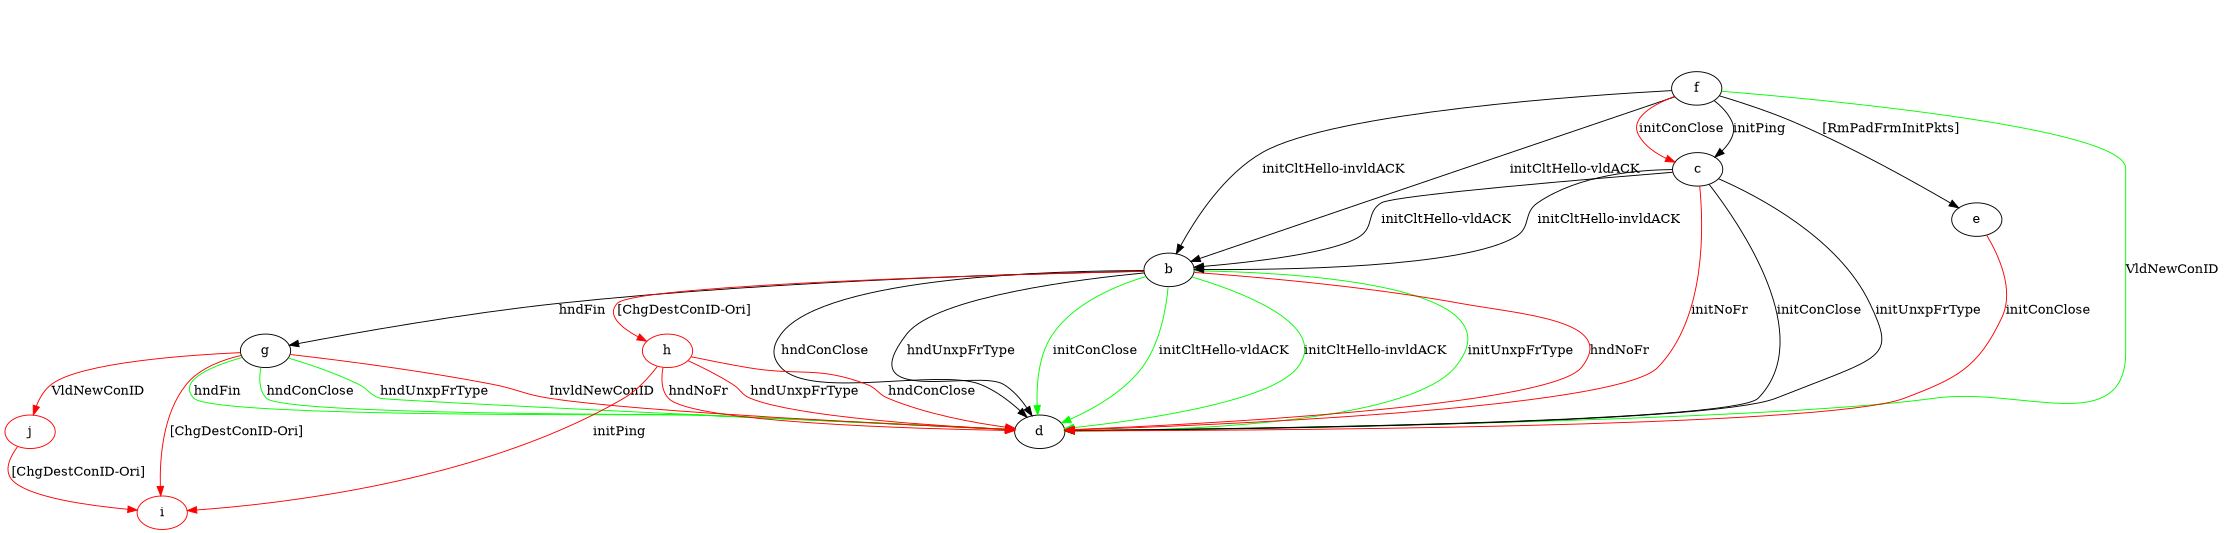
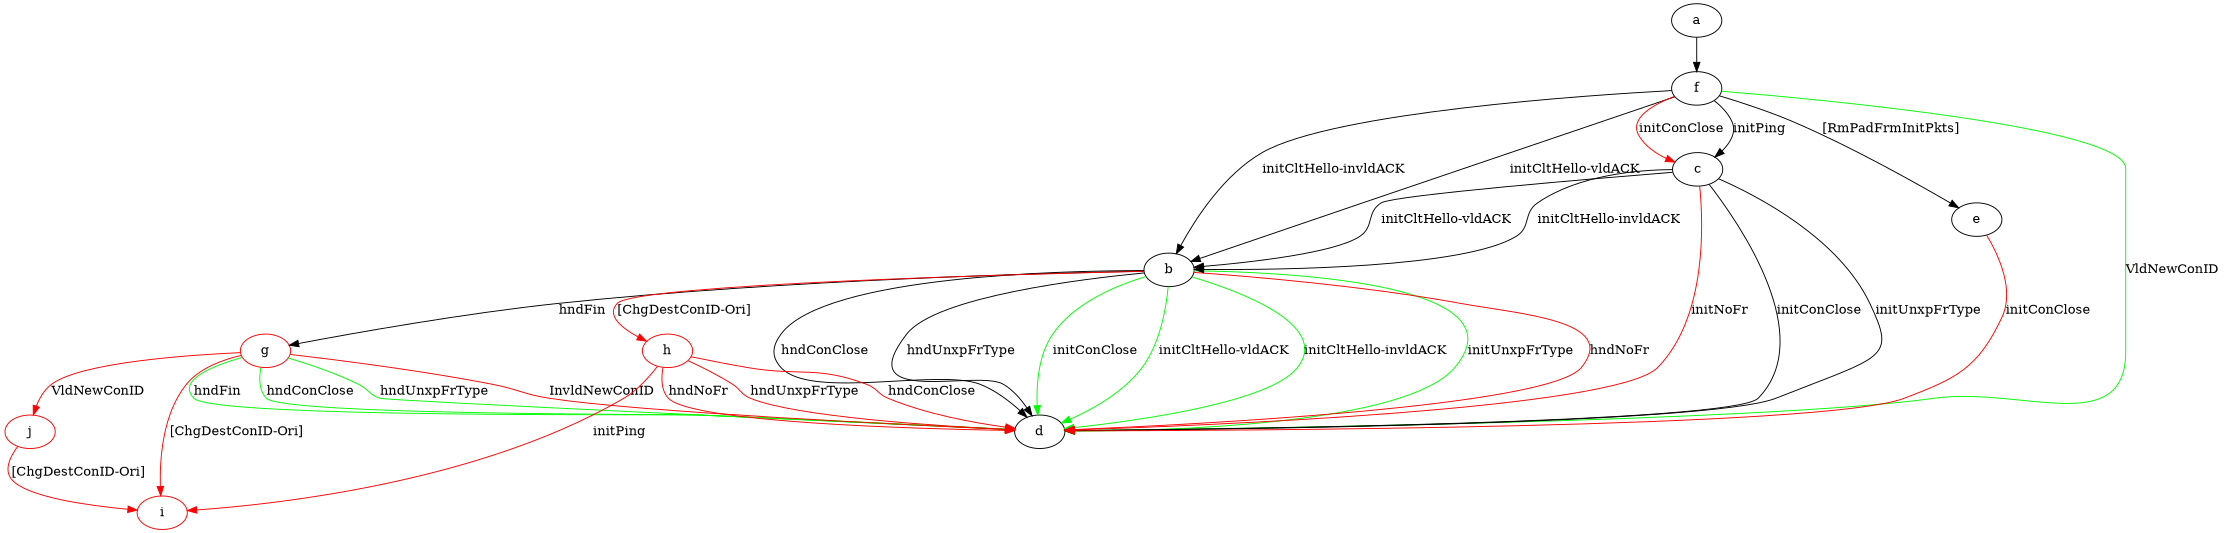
node "a": added
node "g": color black -> red
